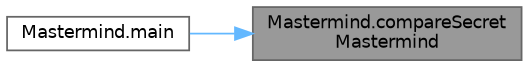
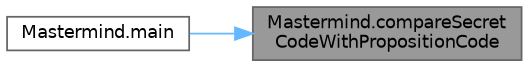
node "Mastermind.compareSecret Mastermind": label "Mastermind.compareSecret Mastermind" -> "Mastermind.compareSecret CodeWithPropositionCode"
